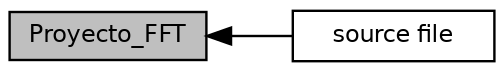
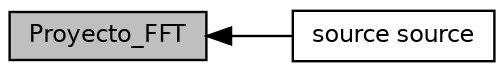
node "source file": label "source file" -> "source source"
